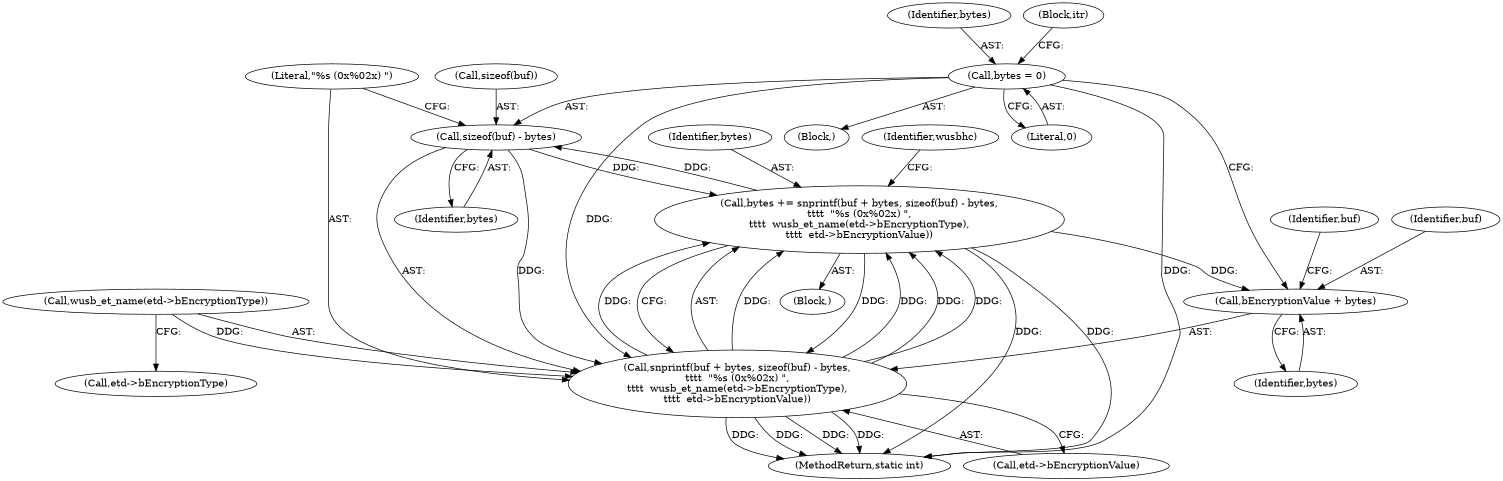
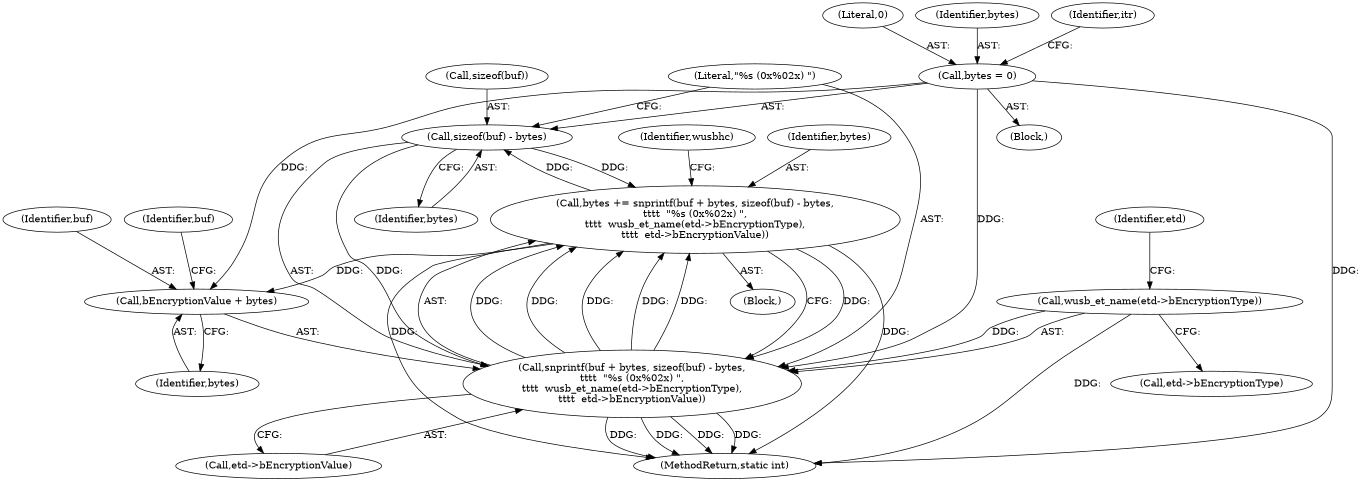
node "(Block,itr)": label "(Block,itr)" -> "(Identifier,itr)"
edge "(Call,bytes = 0)" -> "(Literal,0)": removed, label "CFG:"
edge "(Call,bytes = 0)" -> "(Call,bEncryptionValue + bytes)": label "CFG: " -> "DDG: "
node "(Identifier,etd)": added
edge "(Call,wusb_et_name(etd->bEncryptionType))" -> "(MethodReturn,static int)": added, label "DDG:"
